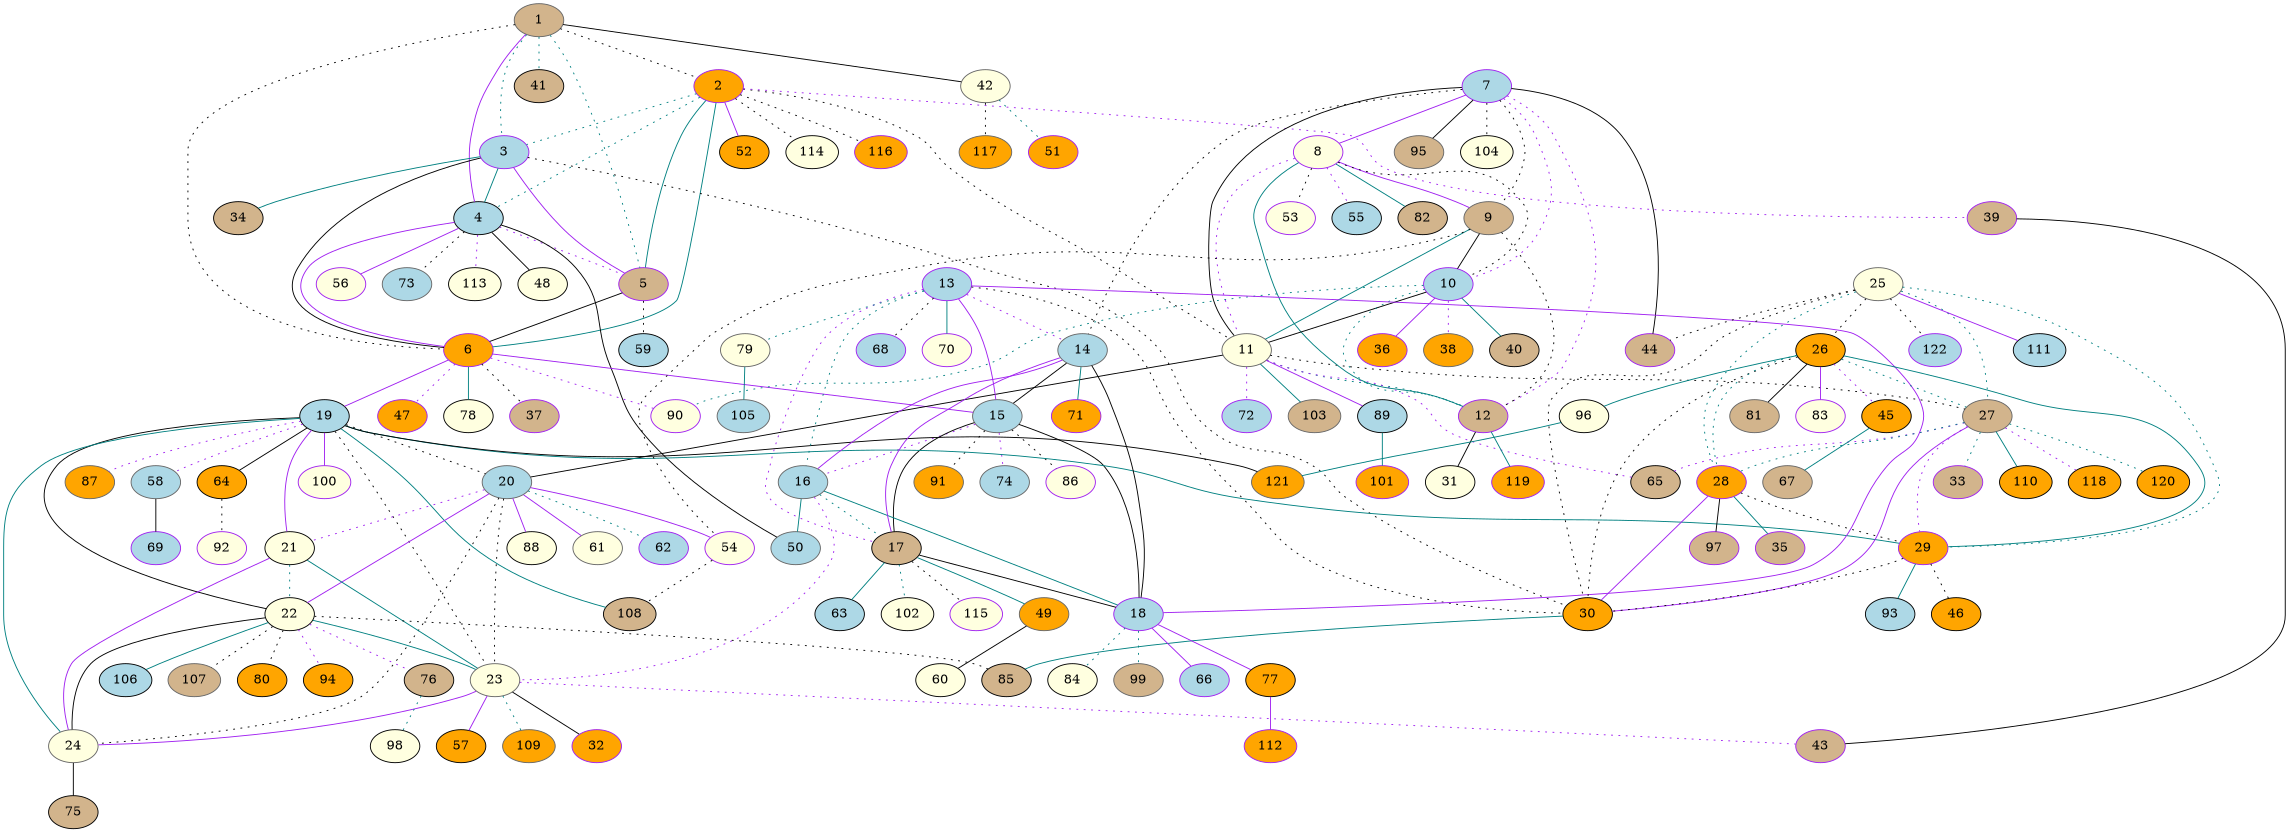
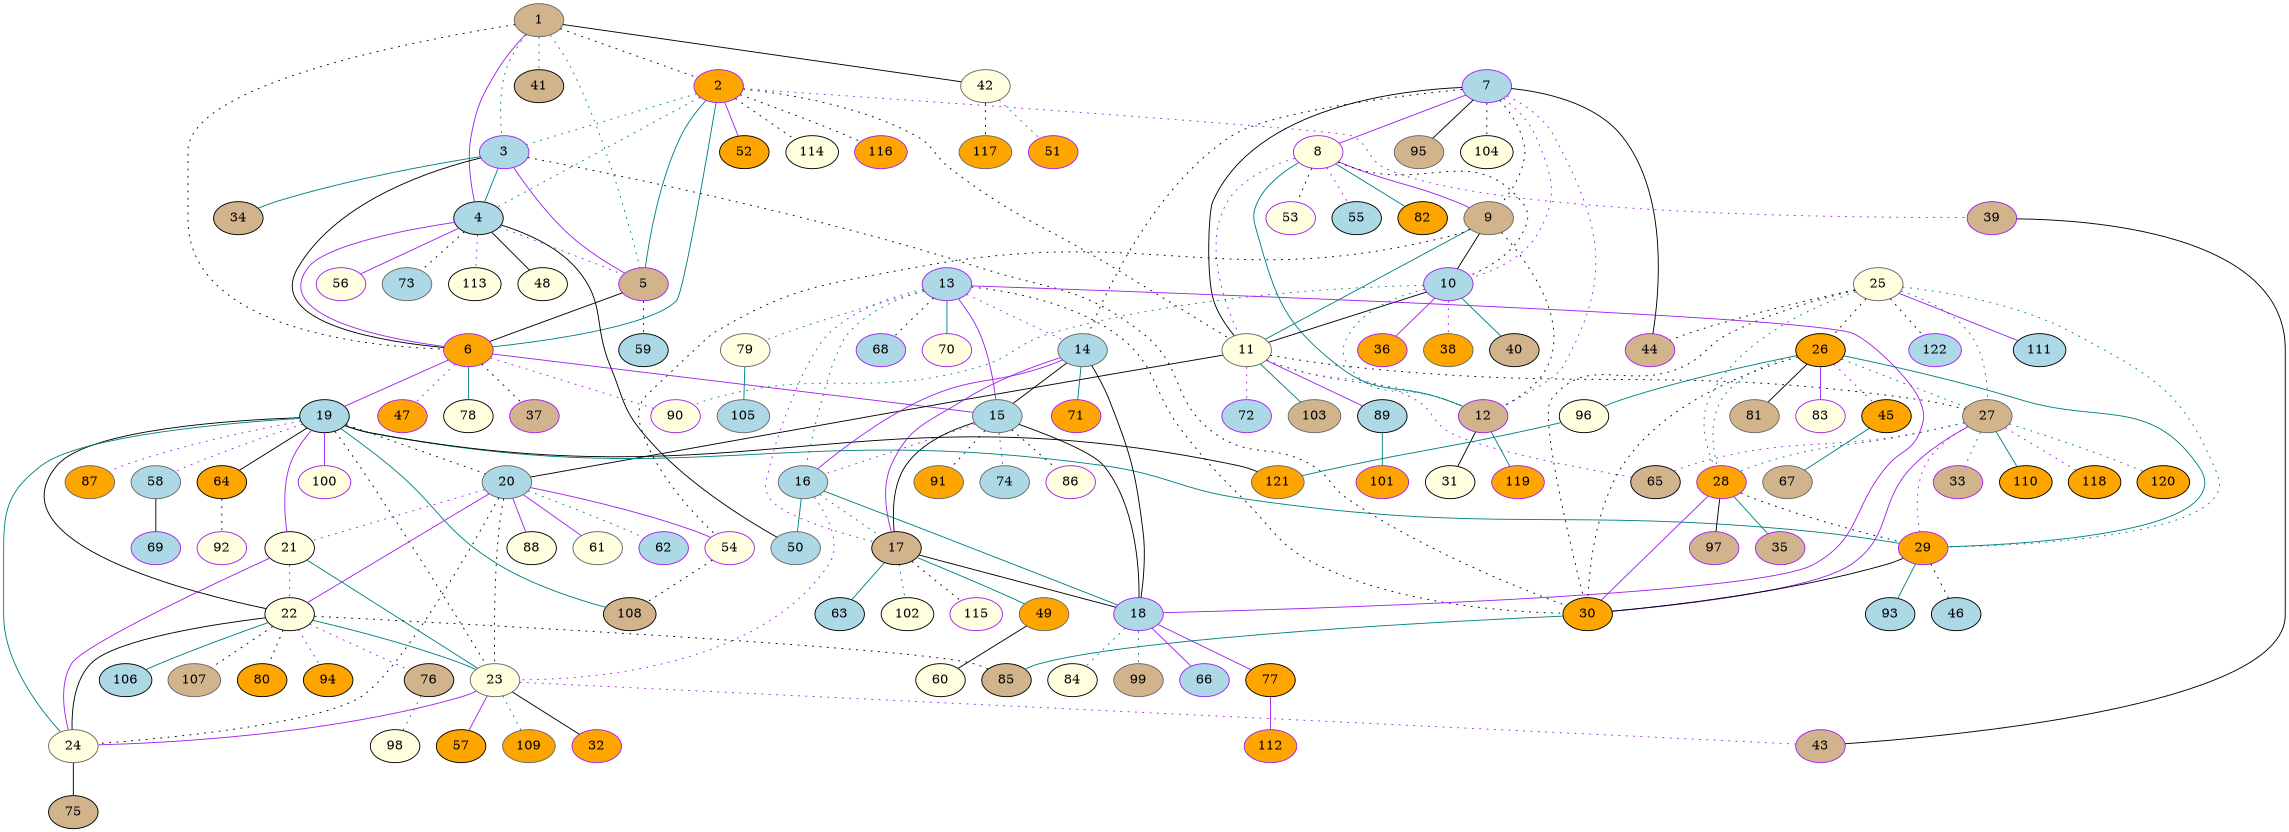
node "82": fillcolor tan -> orange
edge "29" -- "30": style dotted -> solid
node "46": fillcolor orange -> lightblue
